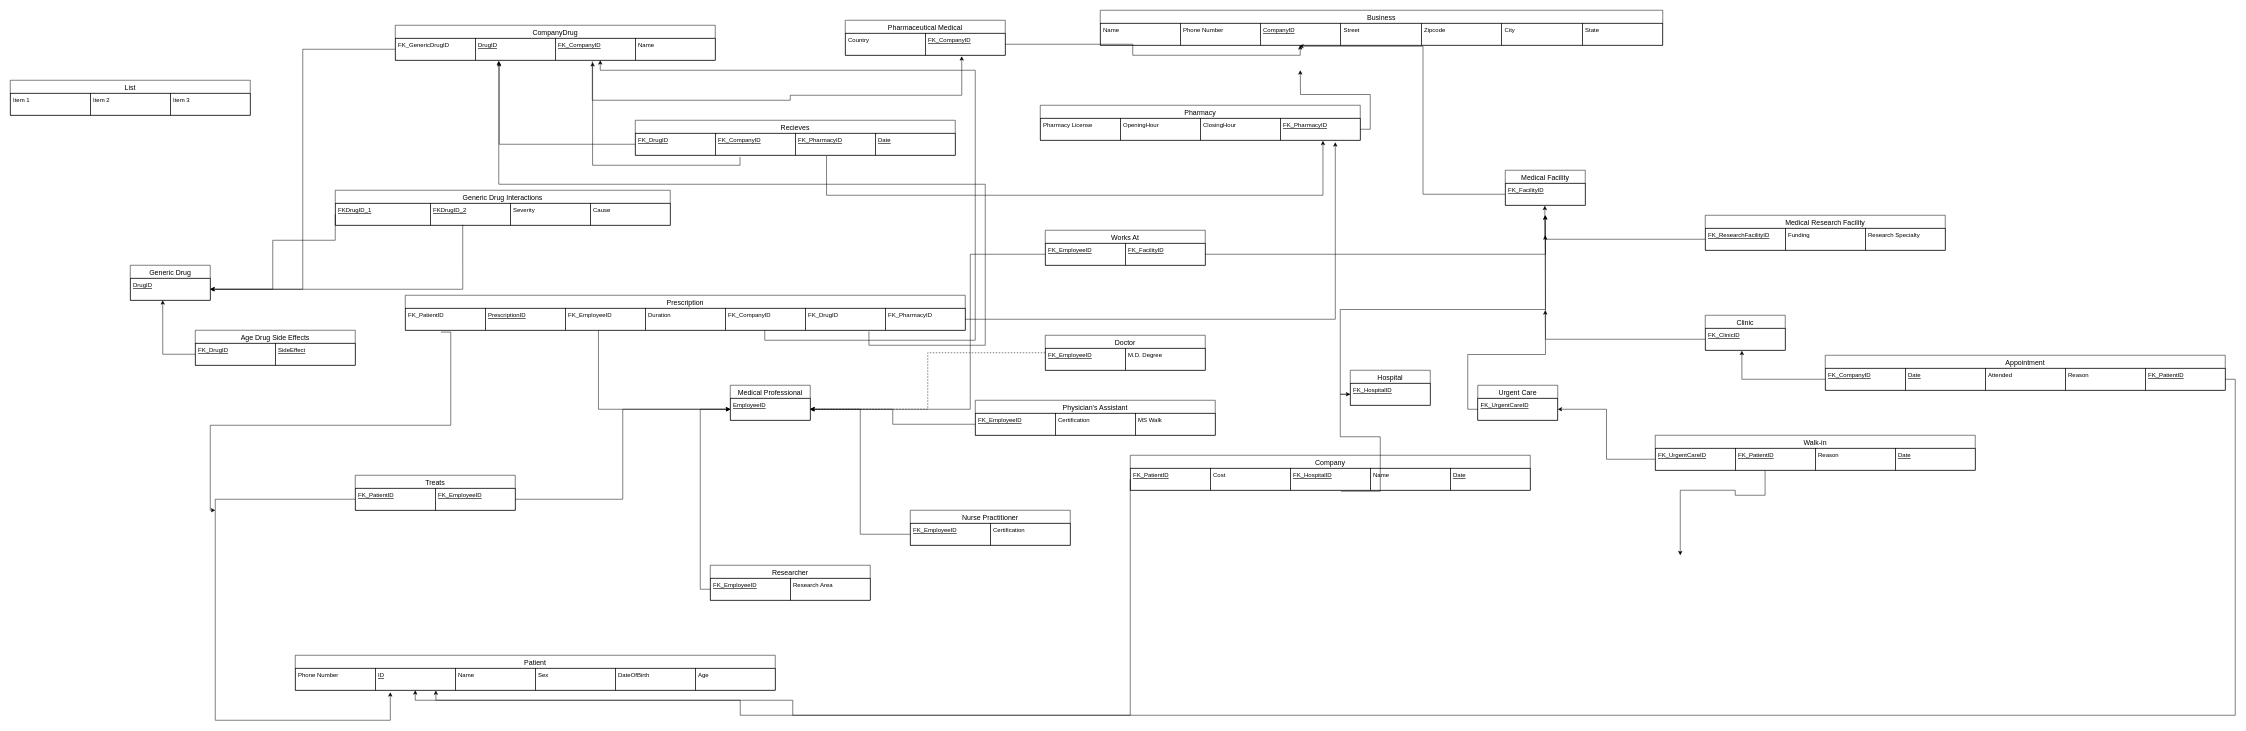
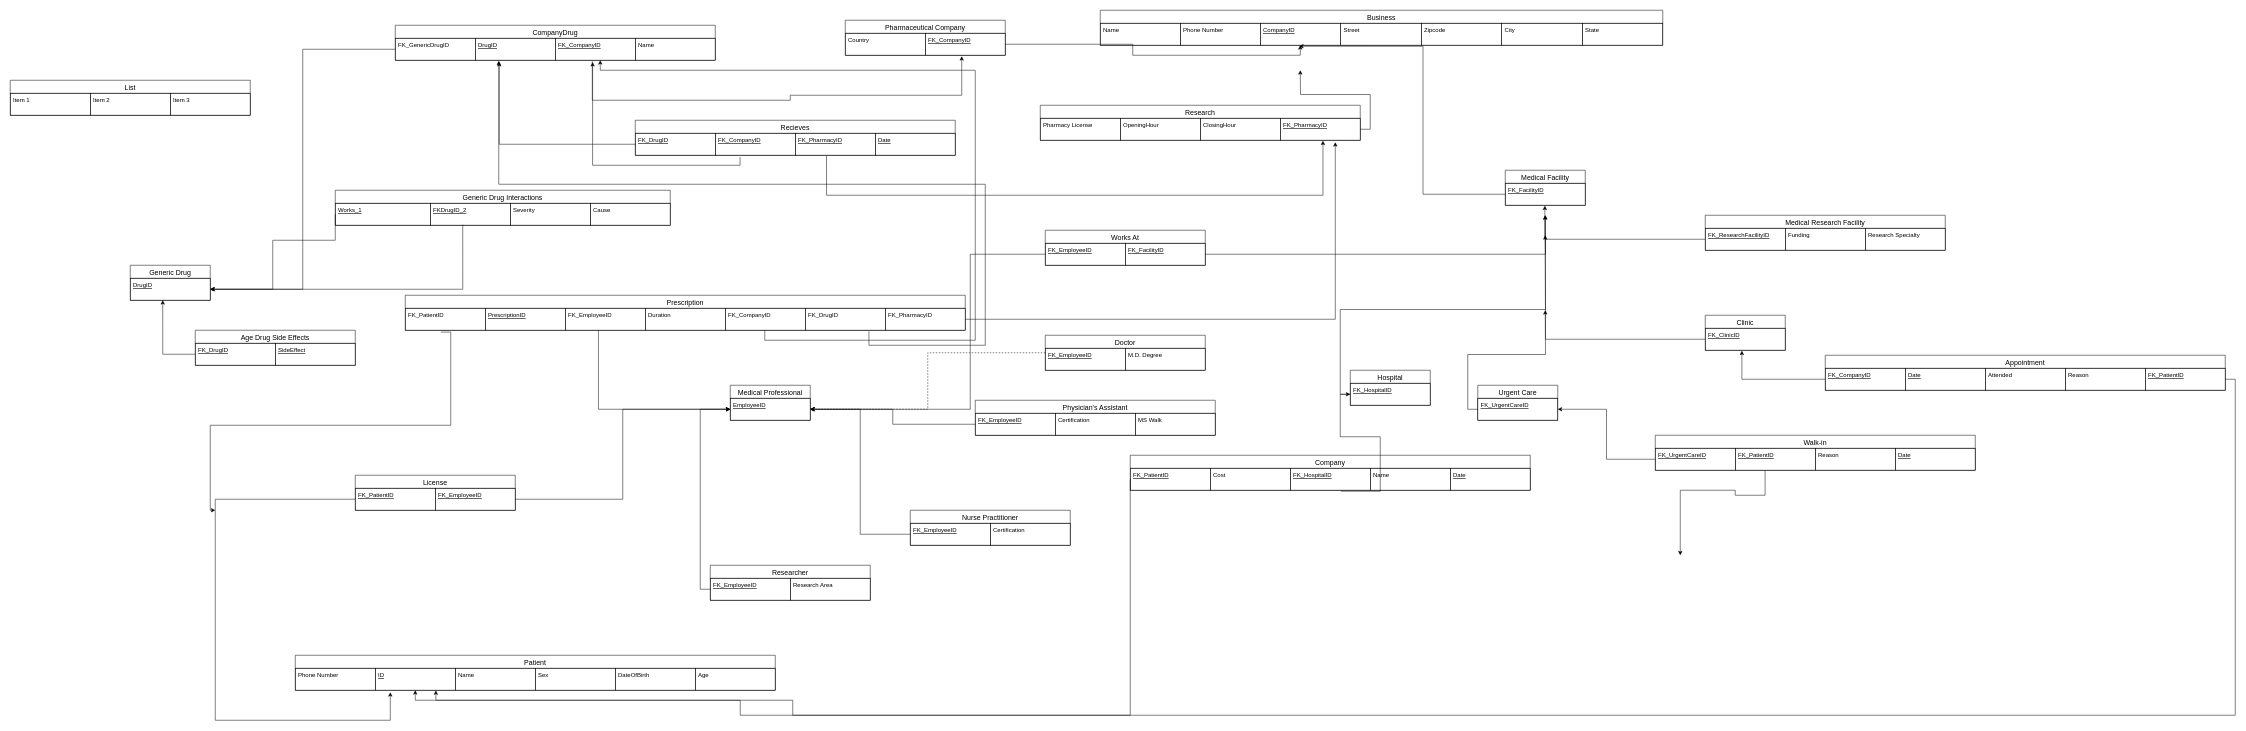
node "Pharmaceutical Medical": label "Pharmaceutical Medical" -> "Pharmaceutical Company"
node "Pharmacy": label "Pharmacy" -> "Research"
node "FKDrugID_1": label "FKDrugID_1" -> "Works_1"
node "Treats": label "Treats" -> "License"
